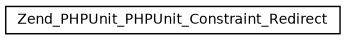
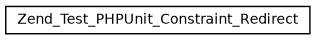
node "Zend_PHPUnit_PHPUnit_Constraint_Redirect": label "Zend_PHPUnit_PHPUnit_Constraint_Redirect" -> "Zend_Test_PHPUnit_Constraint_Redirect"
